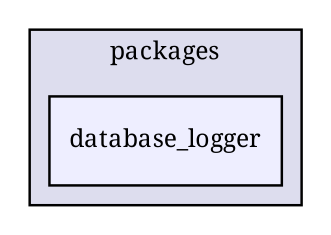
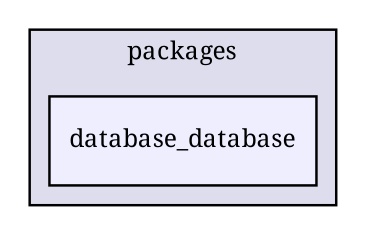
node "database_logger": label "database_logger" -> "database_database"
